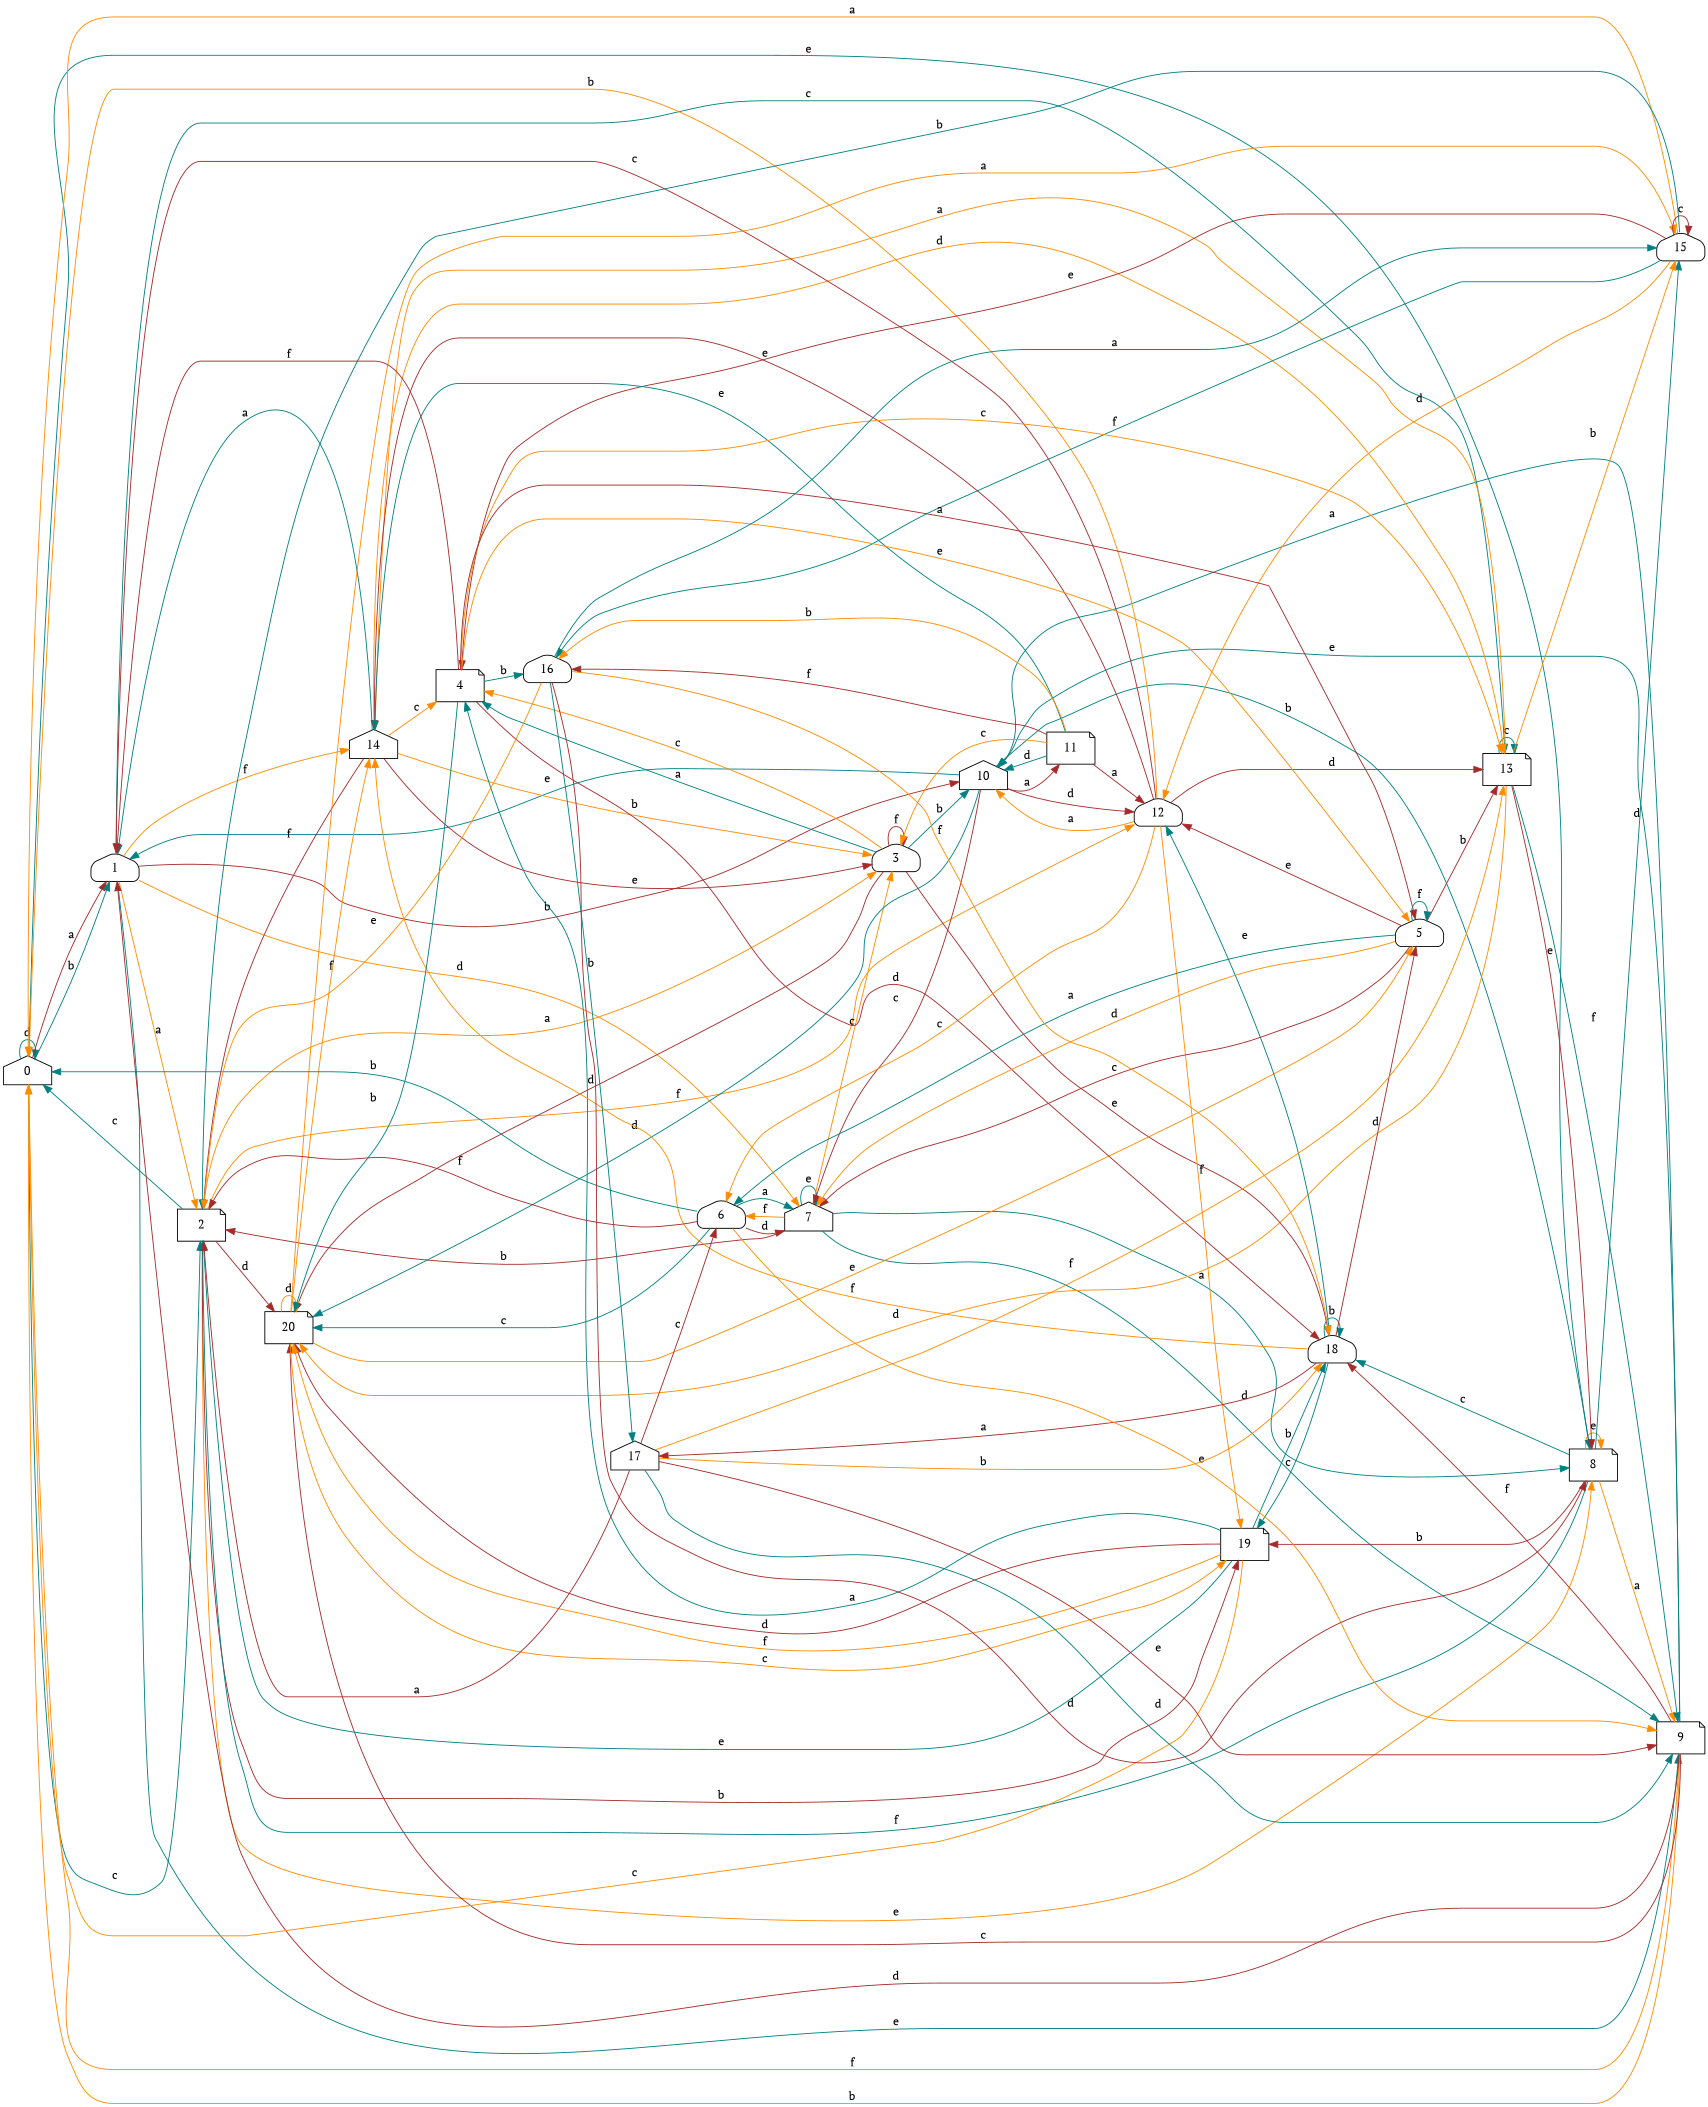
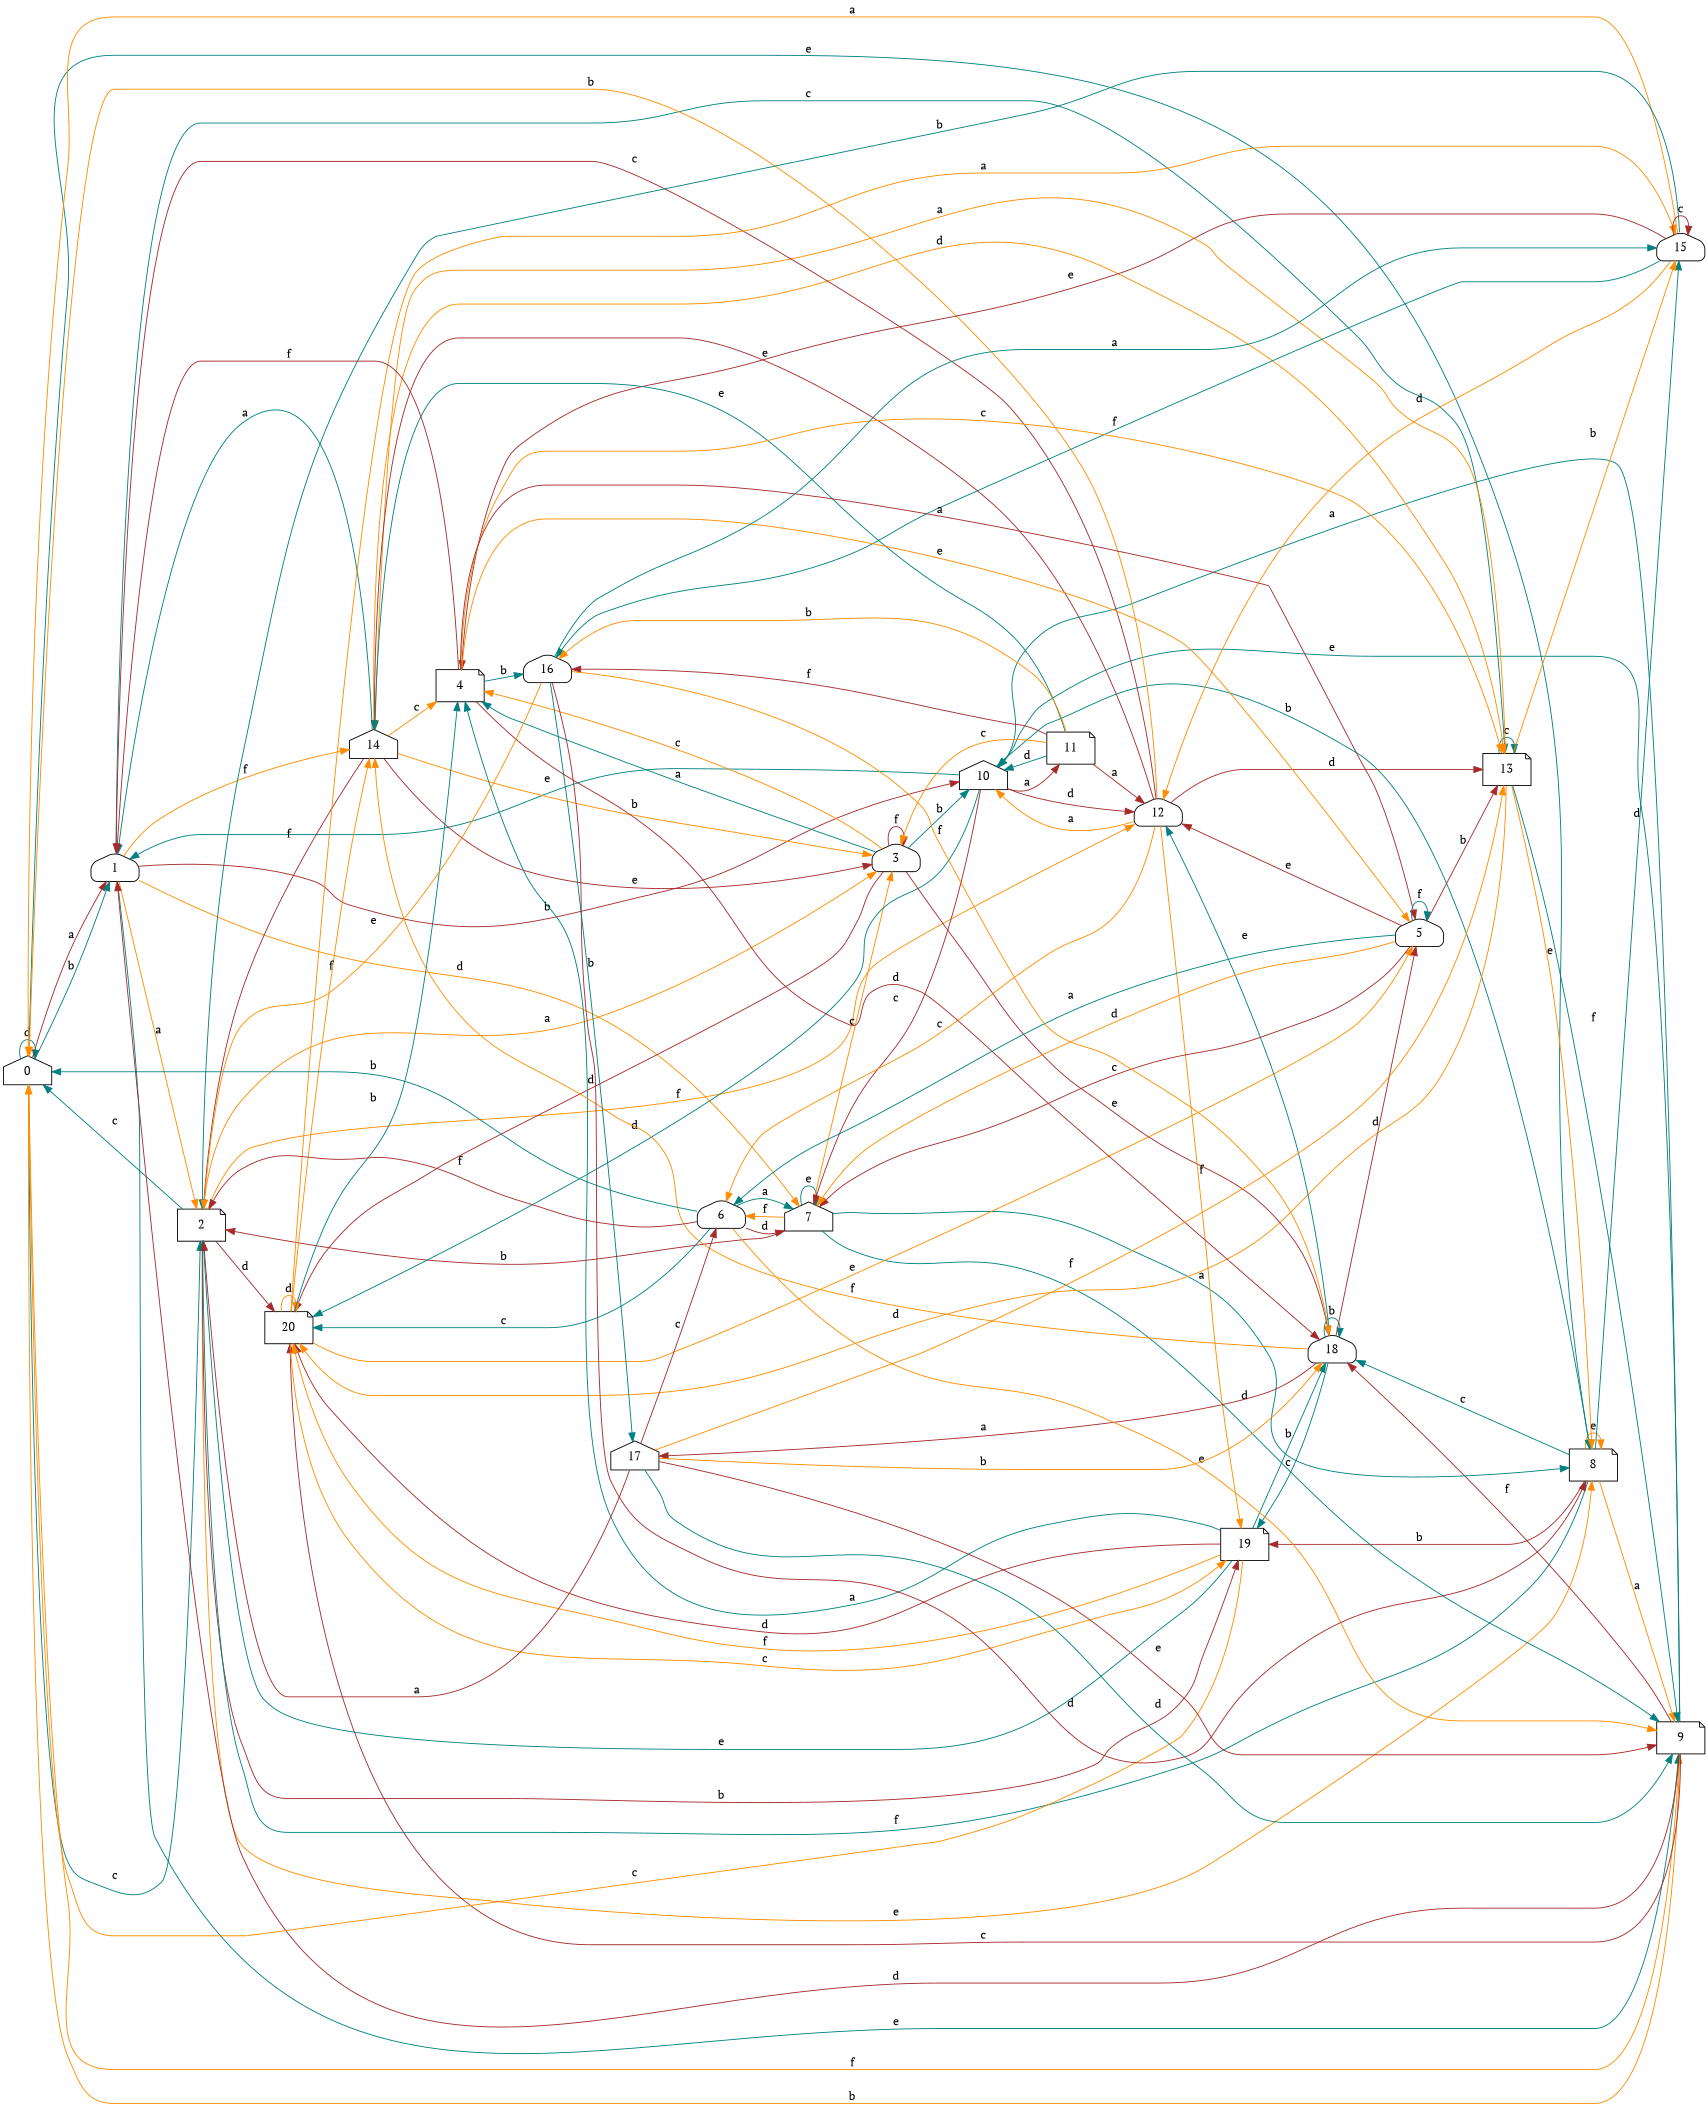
edge "4" -> "20": reversed
edge "13" -> "8": color brown -> darkorange
